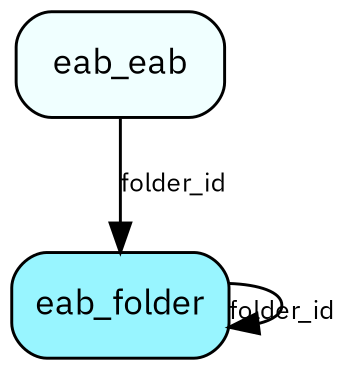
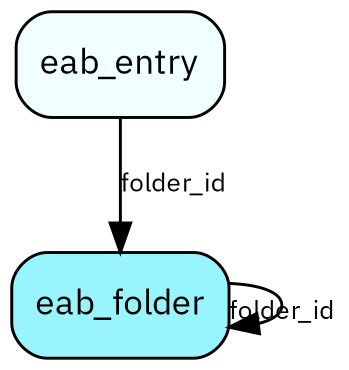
node "eab_eab": label "eab_eab" -> "eab_entry"
